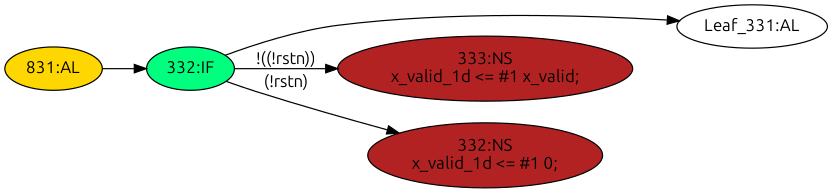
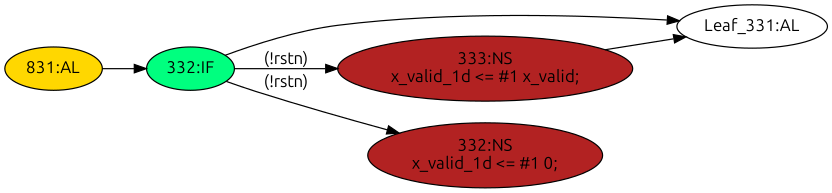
edge "333:NS x_valid_1d <= #1 x_valid;" -> "Leaf_331:AL": added
edge "332:IF" -> "333:NS x_valid_1d <= #1 x_valid;": label "!((!rstn))" -> "(!rstn)"
